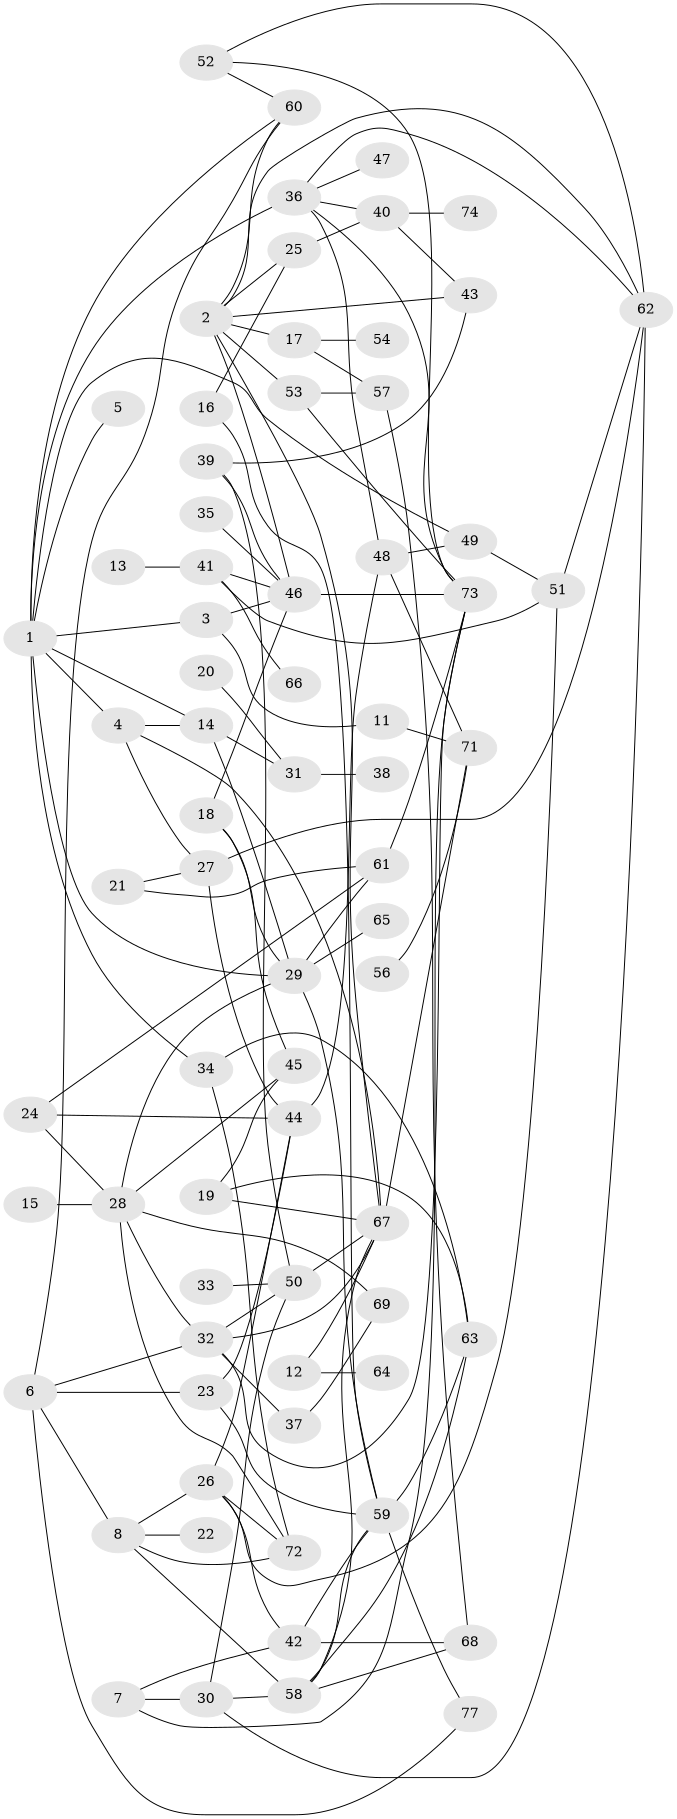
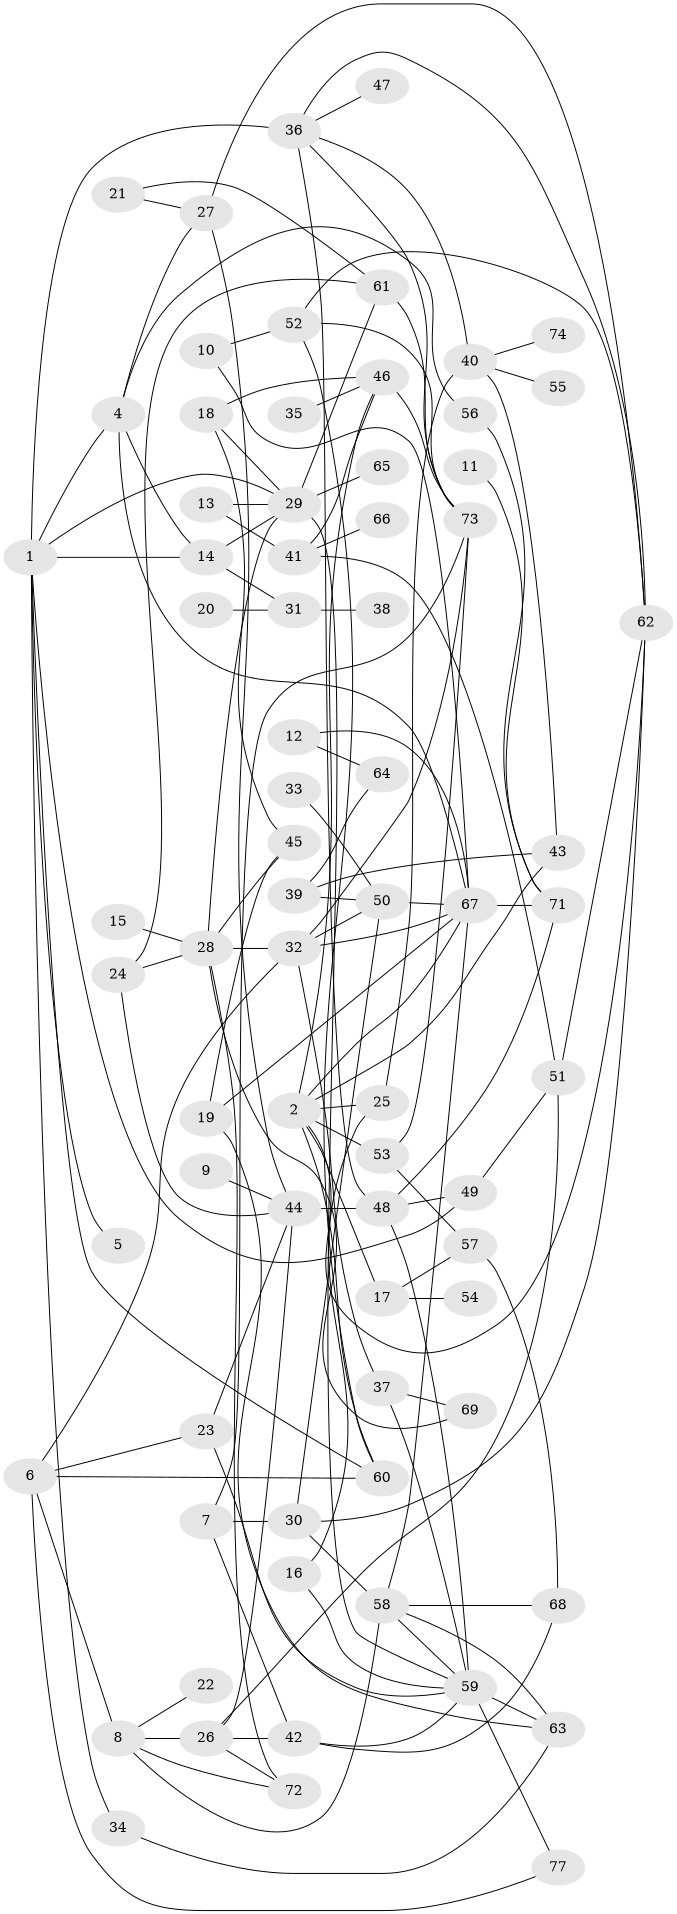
edge "4" -- "56": added
node "10": added
node "55": added
edge "13" -- "29": added
edge "39" -- "46": now "39" -- "64"
node "3": removed
node "9": added
edge "34" -- "72": removed
edge "48" -- "59": added
edge "37" -- "59": added
